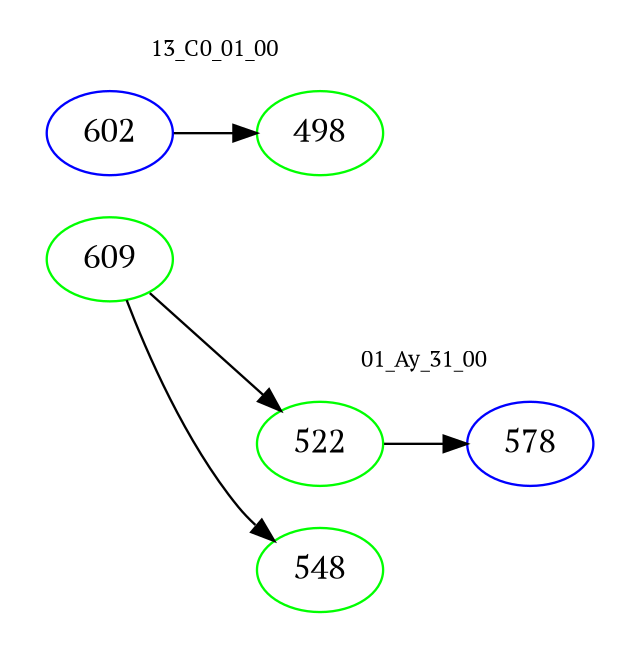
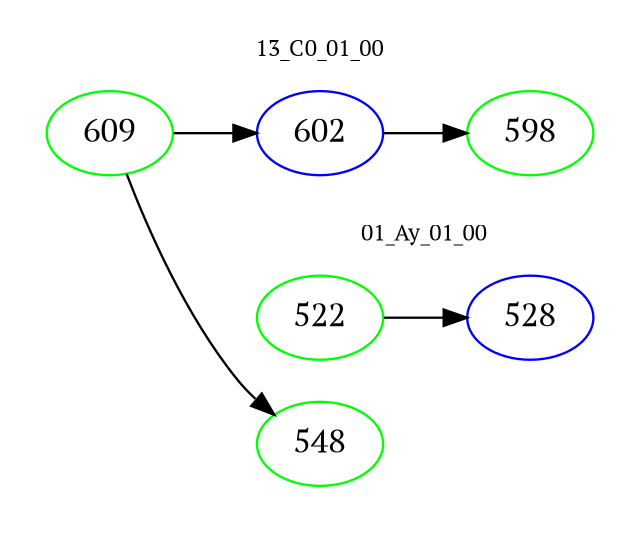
node "498": label "498" -> "598"
edge "609" -> "522": now "609" -> "602"
cluster "01_Ay_31_00": label "01_Ay_31_00" -> "01_Ay_01_00"
node "578": label "578" -> "528"
